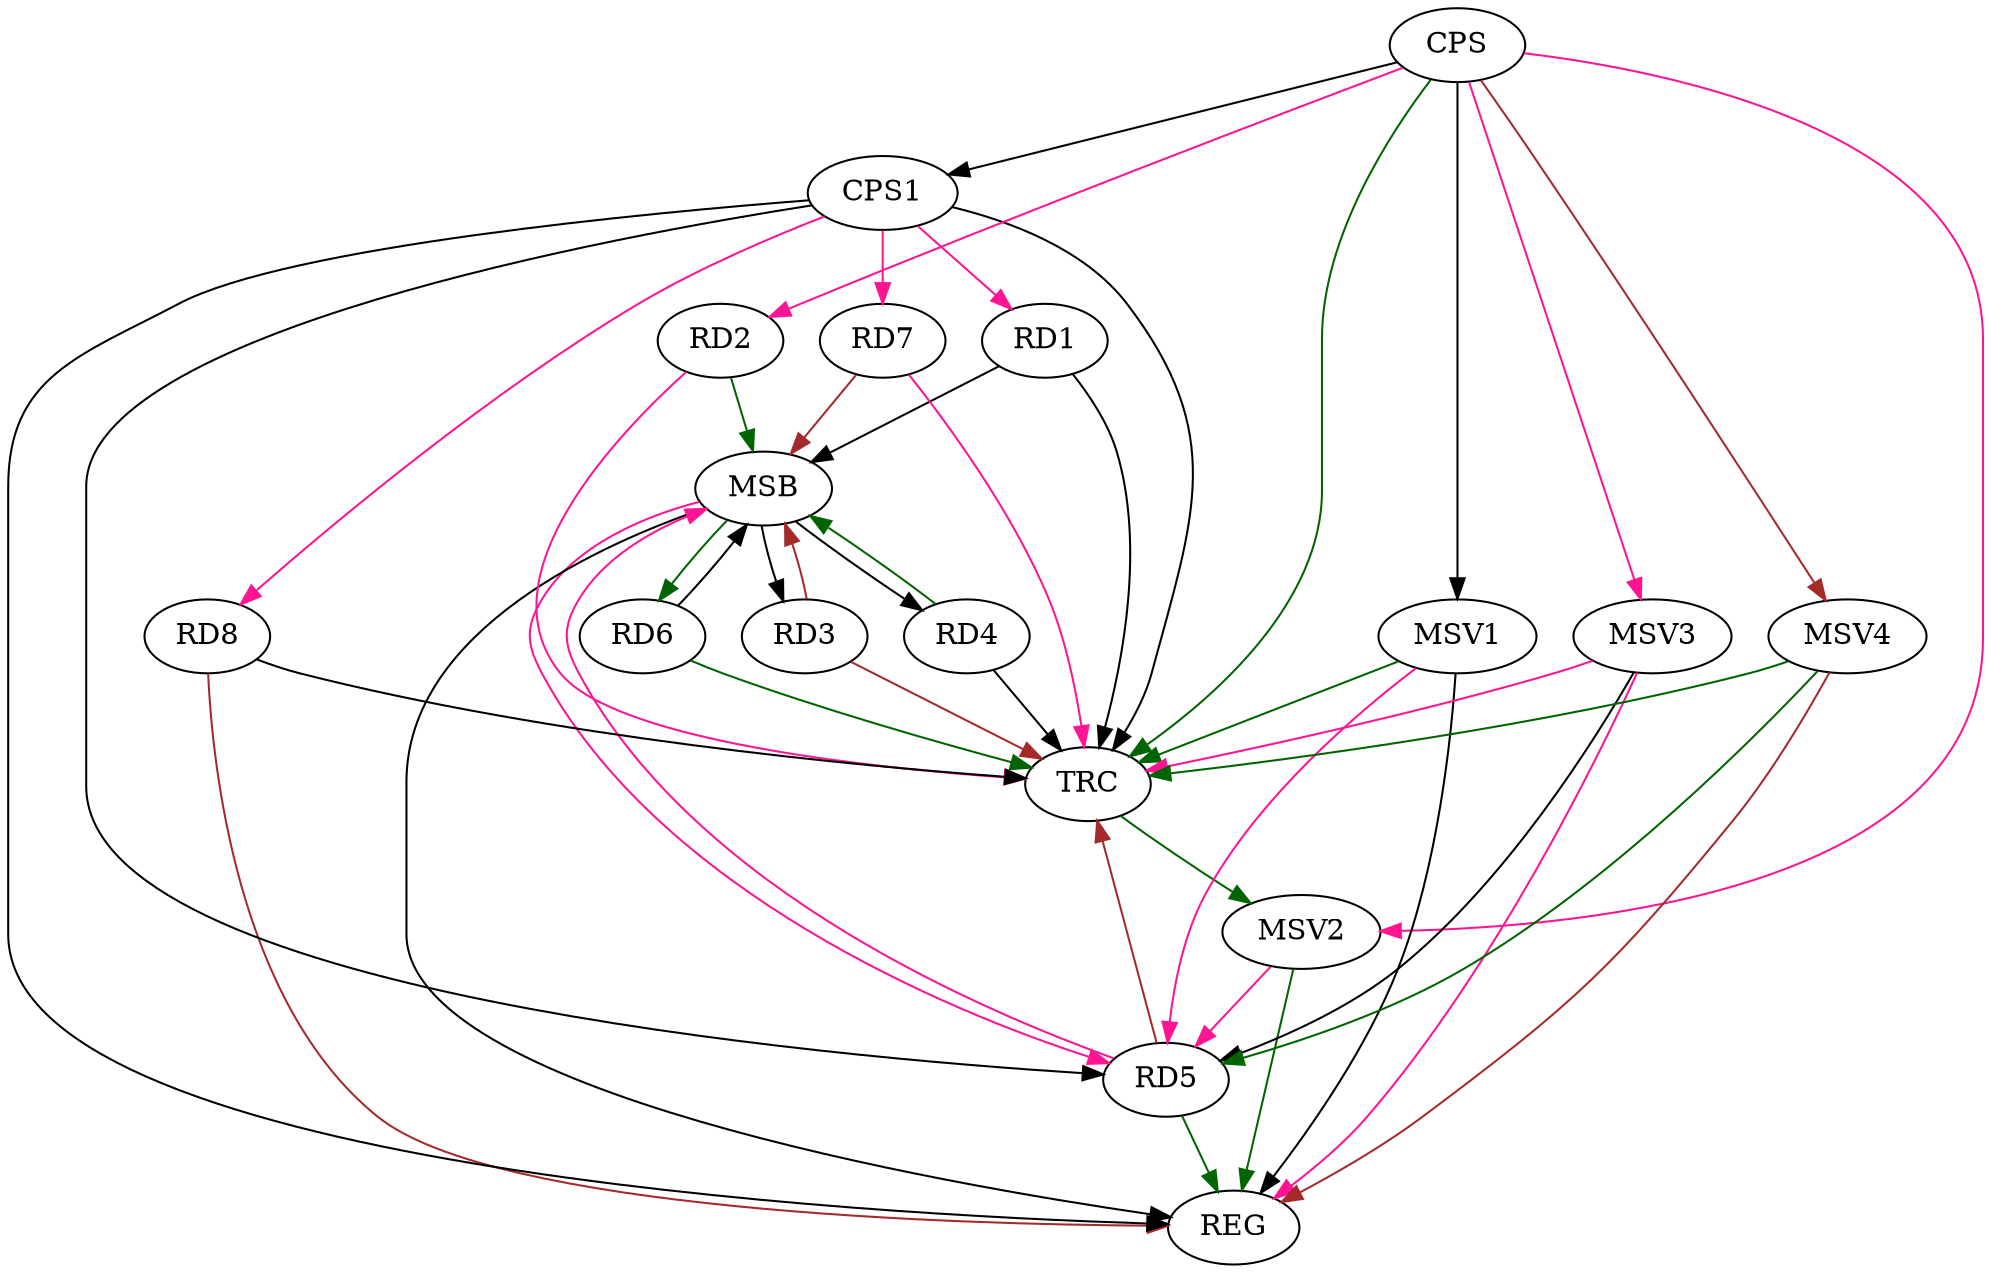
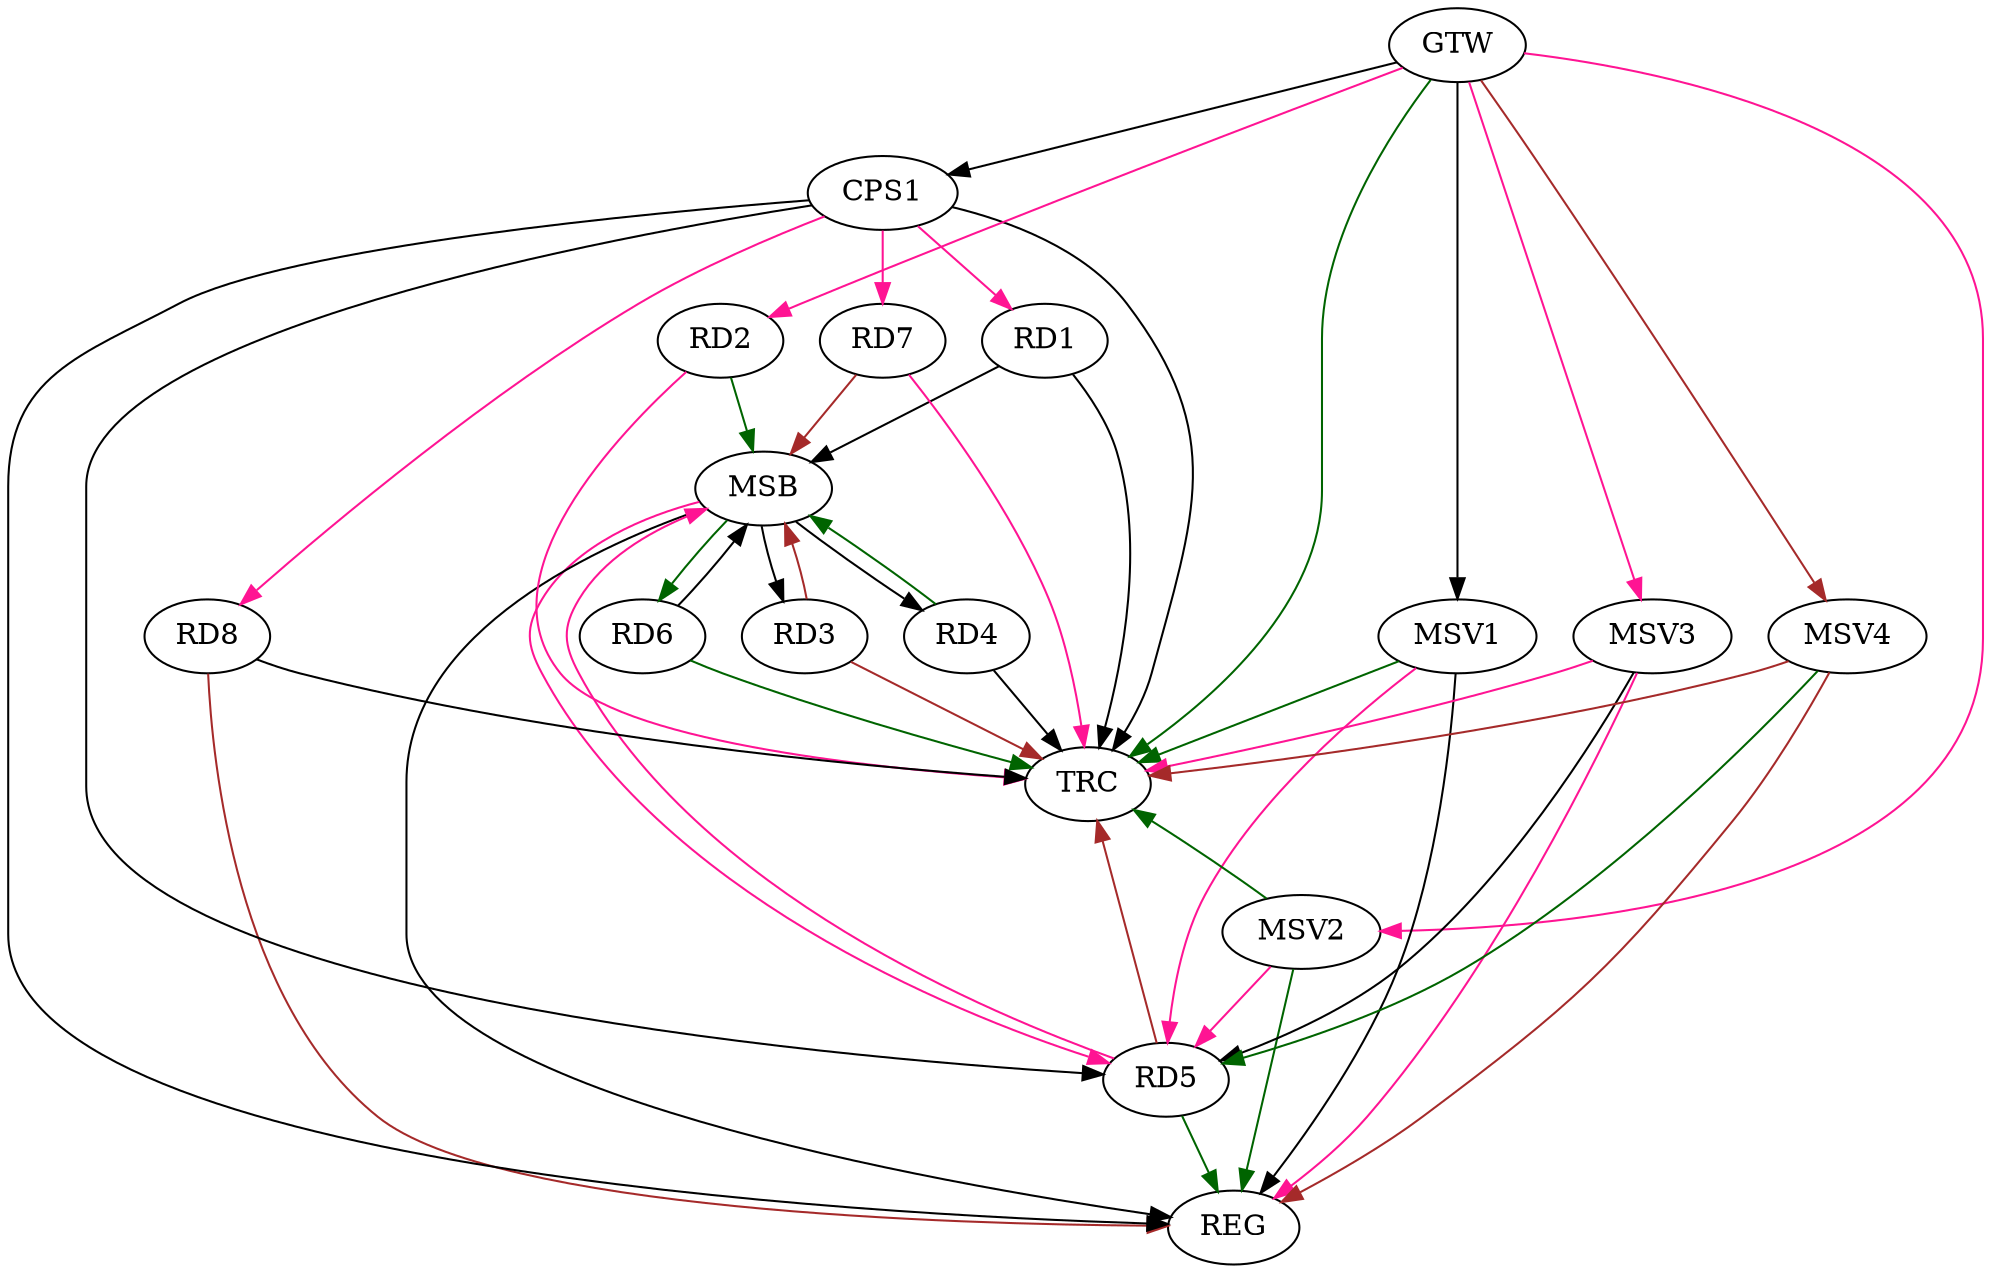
node "CPS": label "CPS" -> "GTW"
edge "MSV4" -> "TRC": color darkgreen -> brown
edge "TRC" -> "MSV2": reversed
